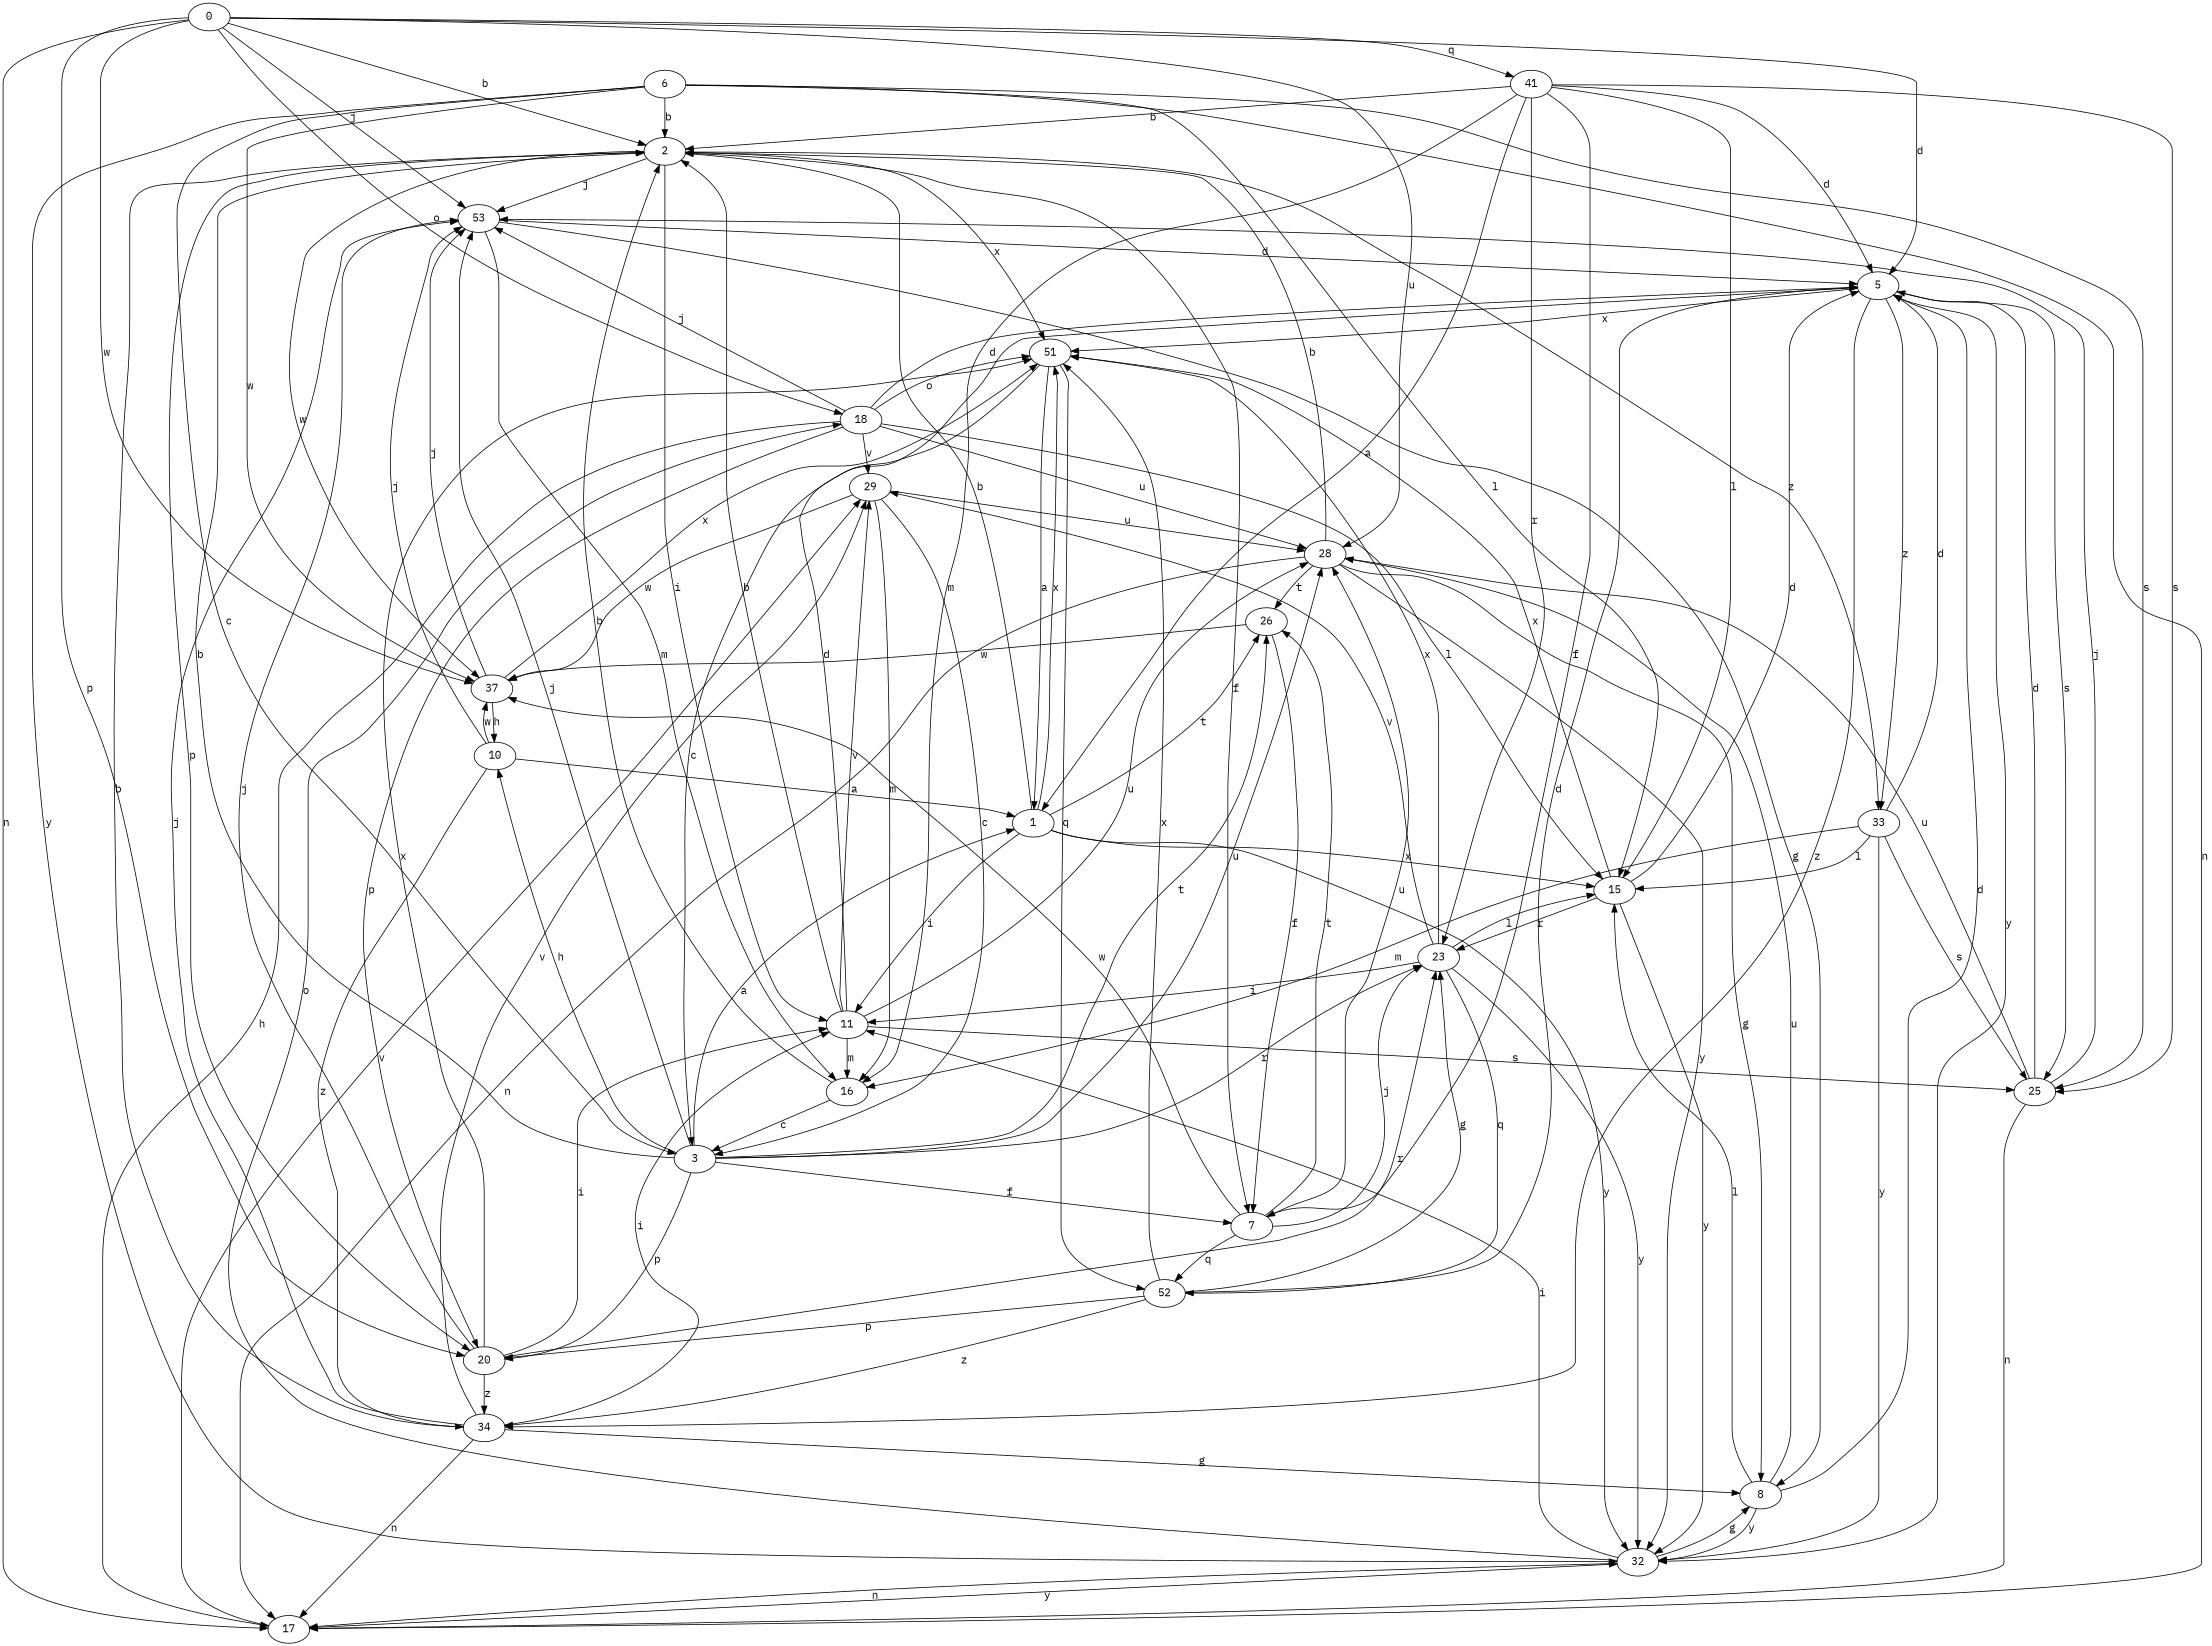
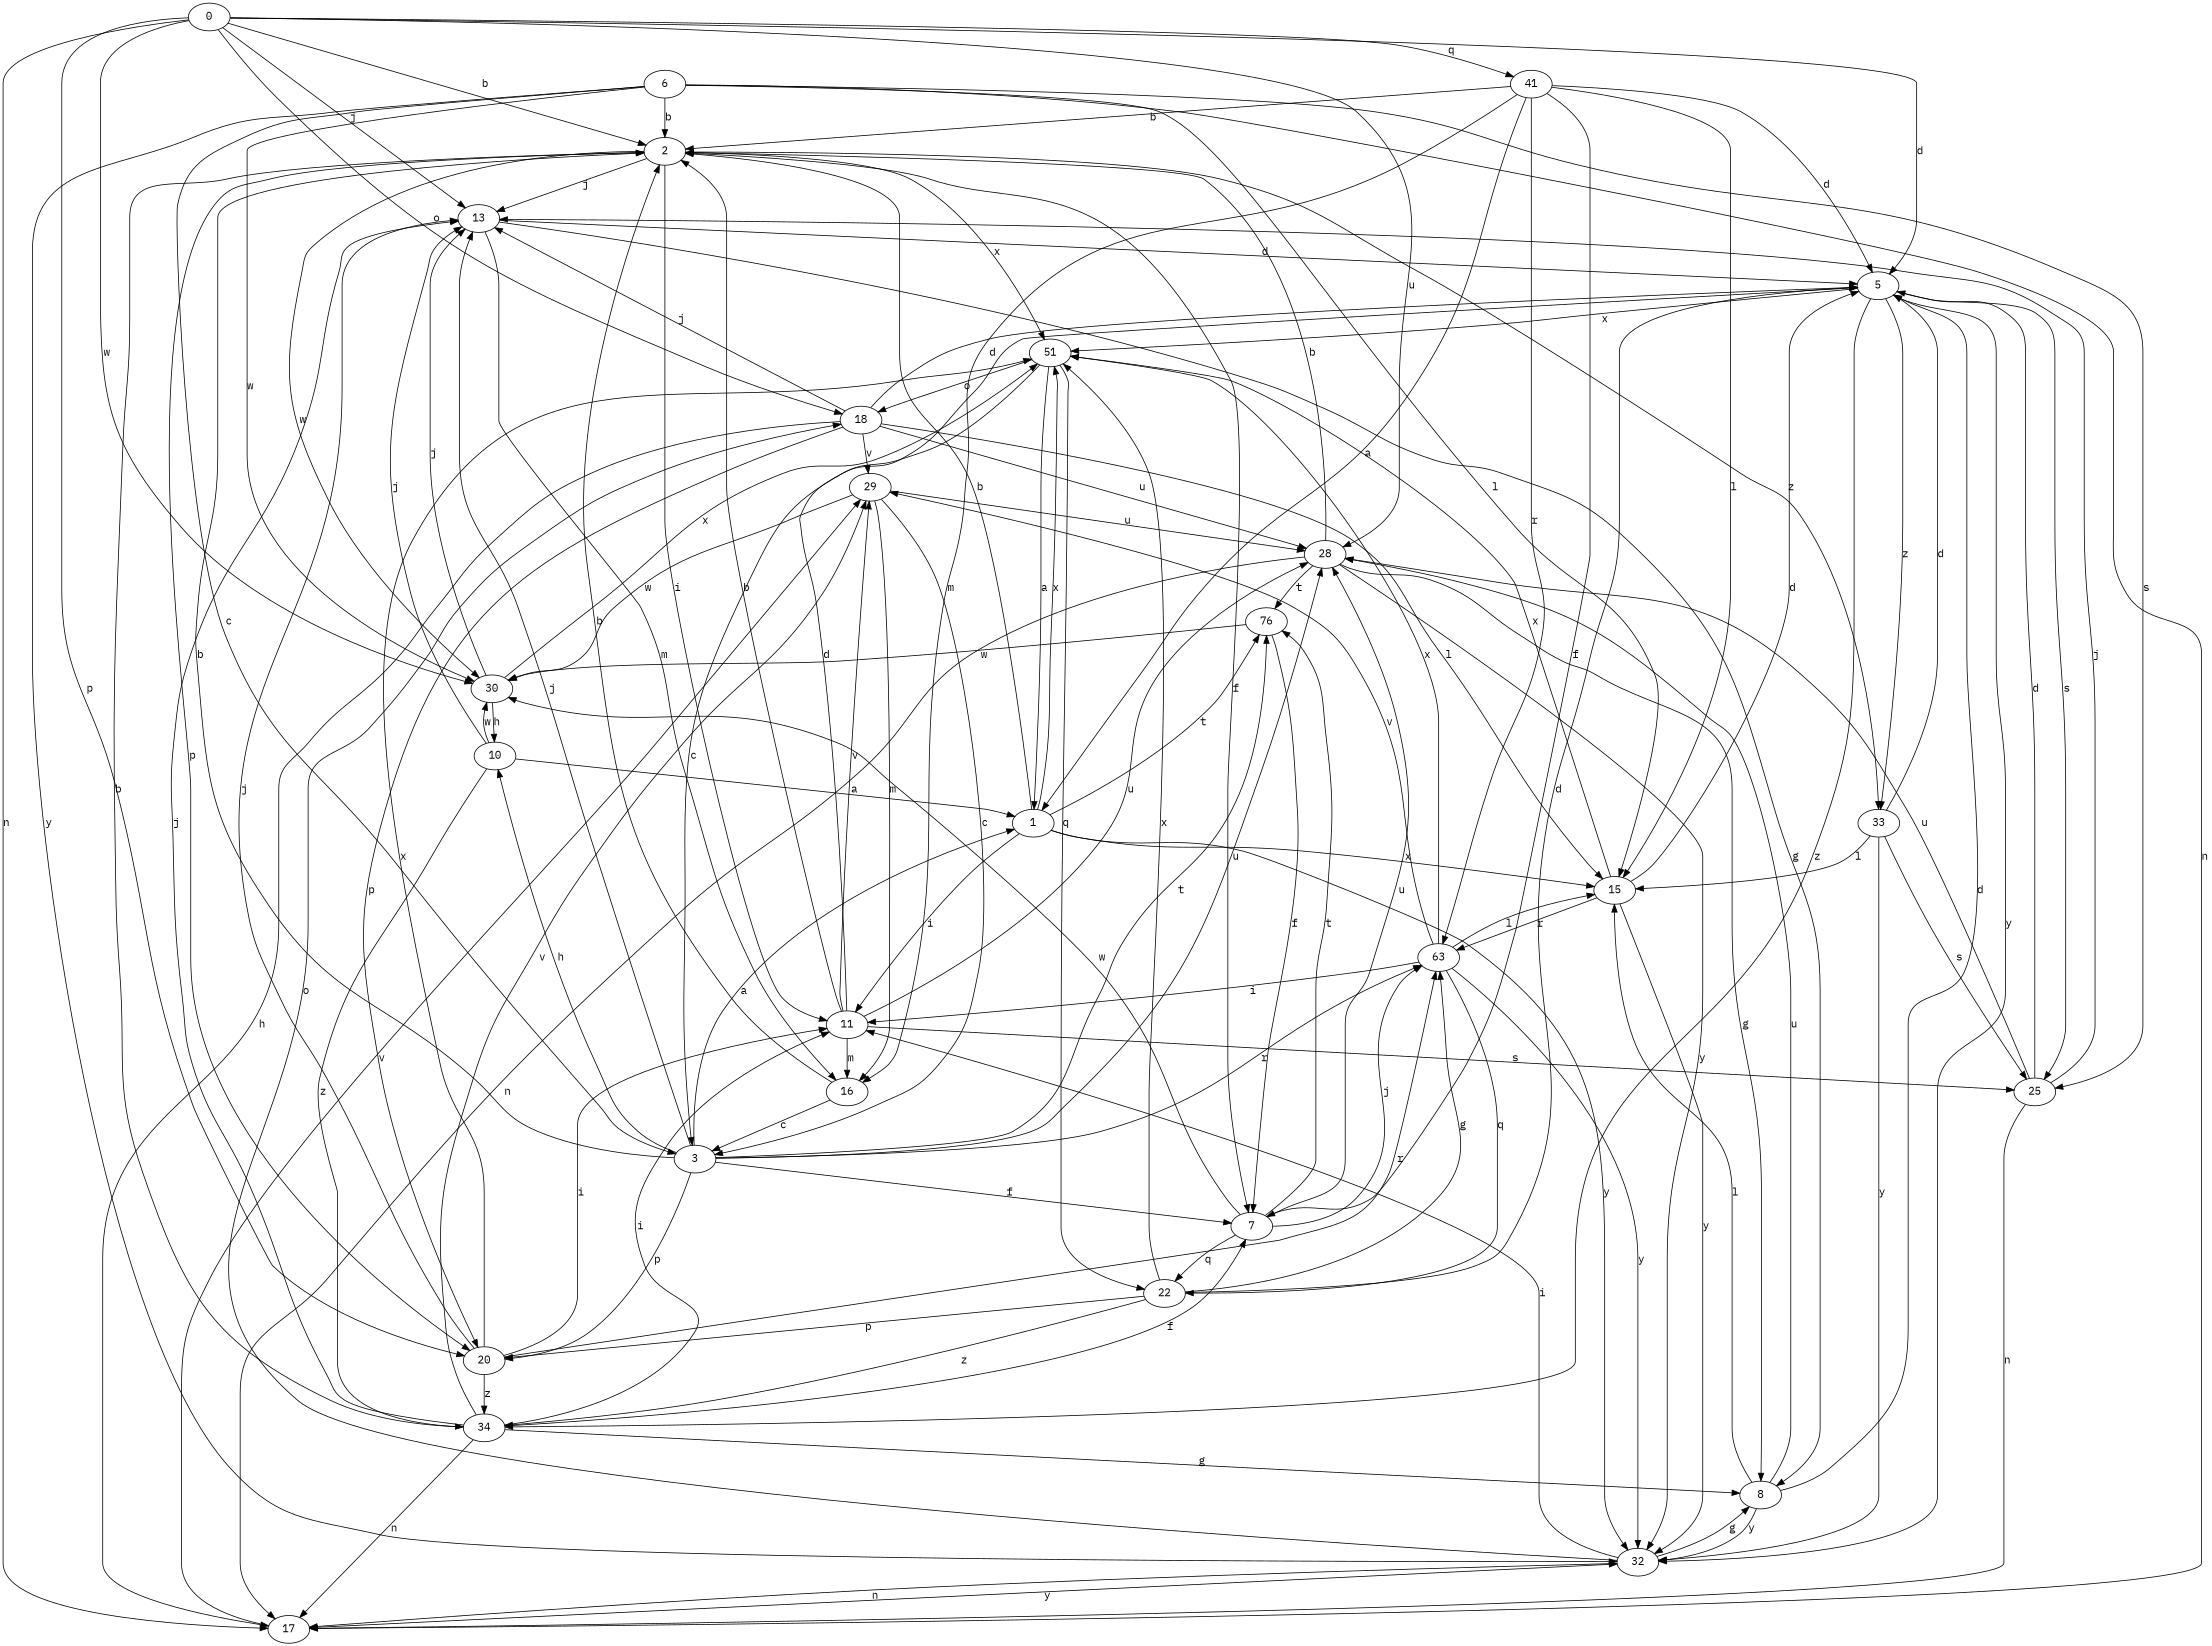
node "53": label "53" -> "13"
edge "41" -> "25": removed, label "s"
edge "18" -> "51": reversed
node "26": label "26" -> "76"
node "37": label "37" -> "30"
edge "33" -> "16": removed, label "m"
node "23": label "23" -> "63"
node "52": label "52" -> "22"
edge "34" -> "7": added, label "f"
